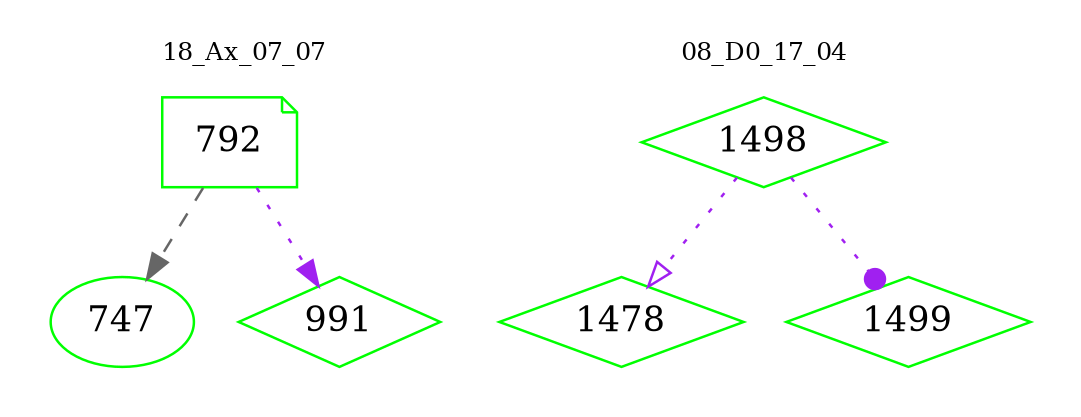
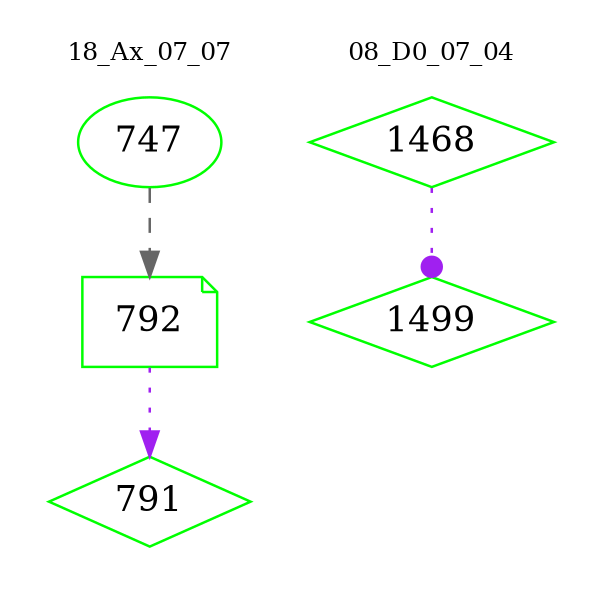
cluster "08_D0_17_04": label "08_D0_17_04" -> "08_D0_07_04"
node "1498": label "1498" -> "1468"
edge "792" -> "747": reversed
node "991": label "991" -> "791"
node "1478": removed
